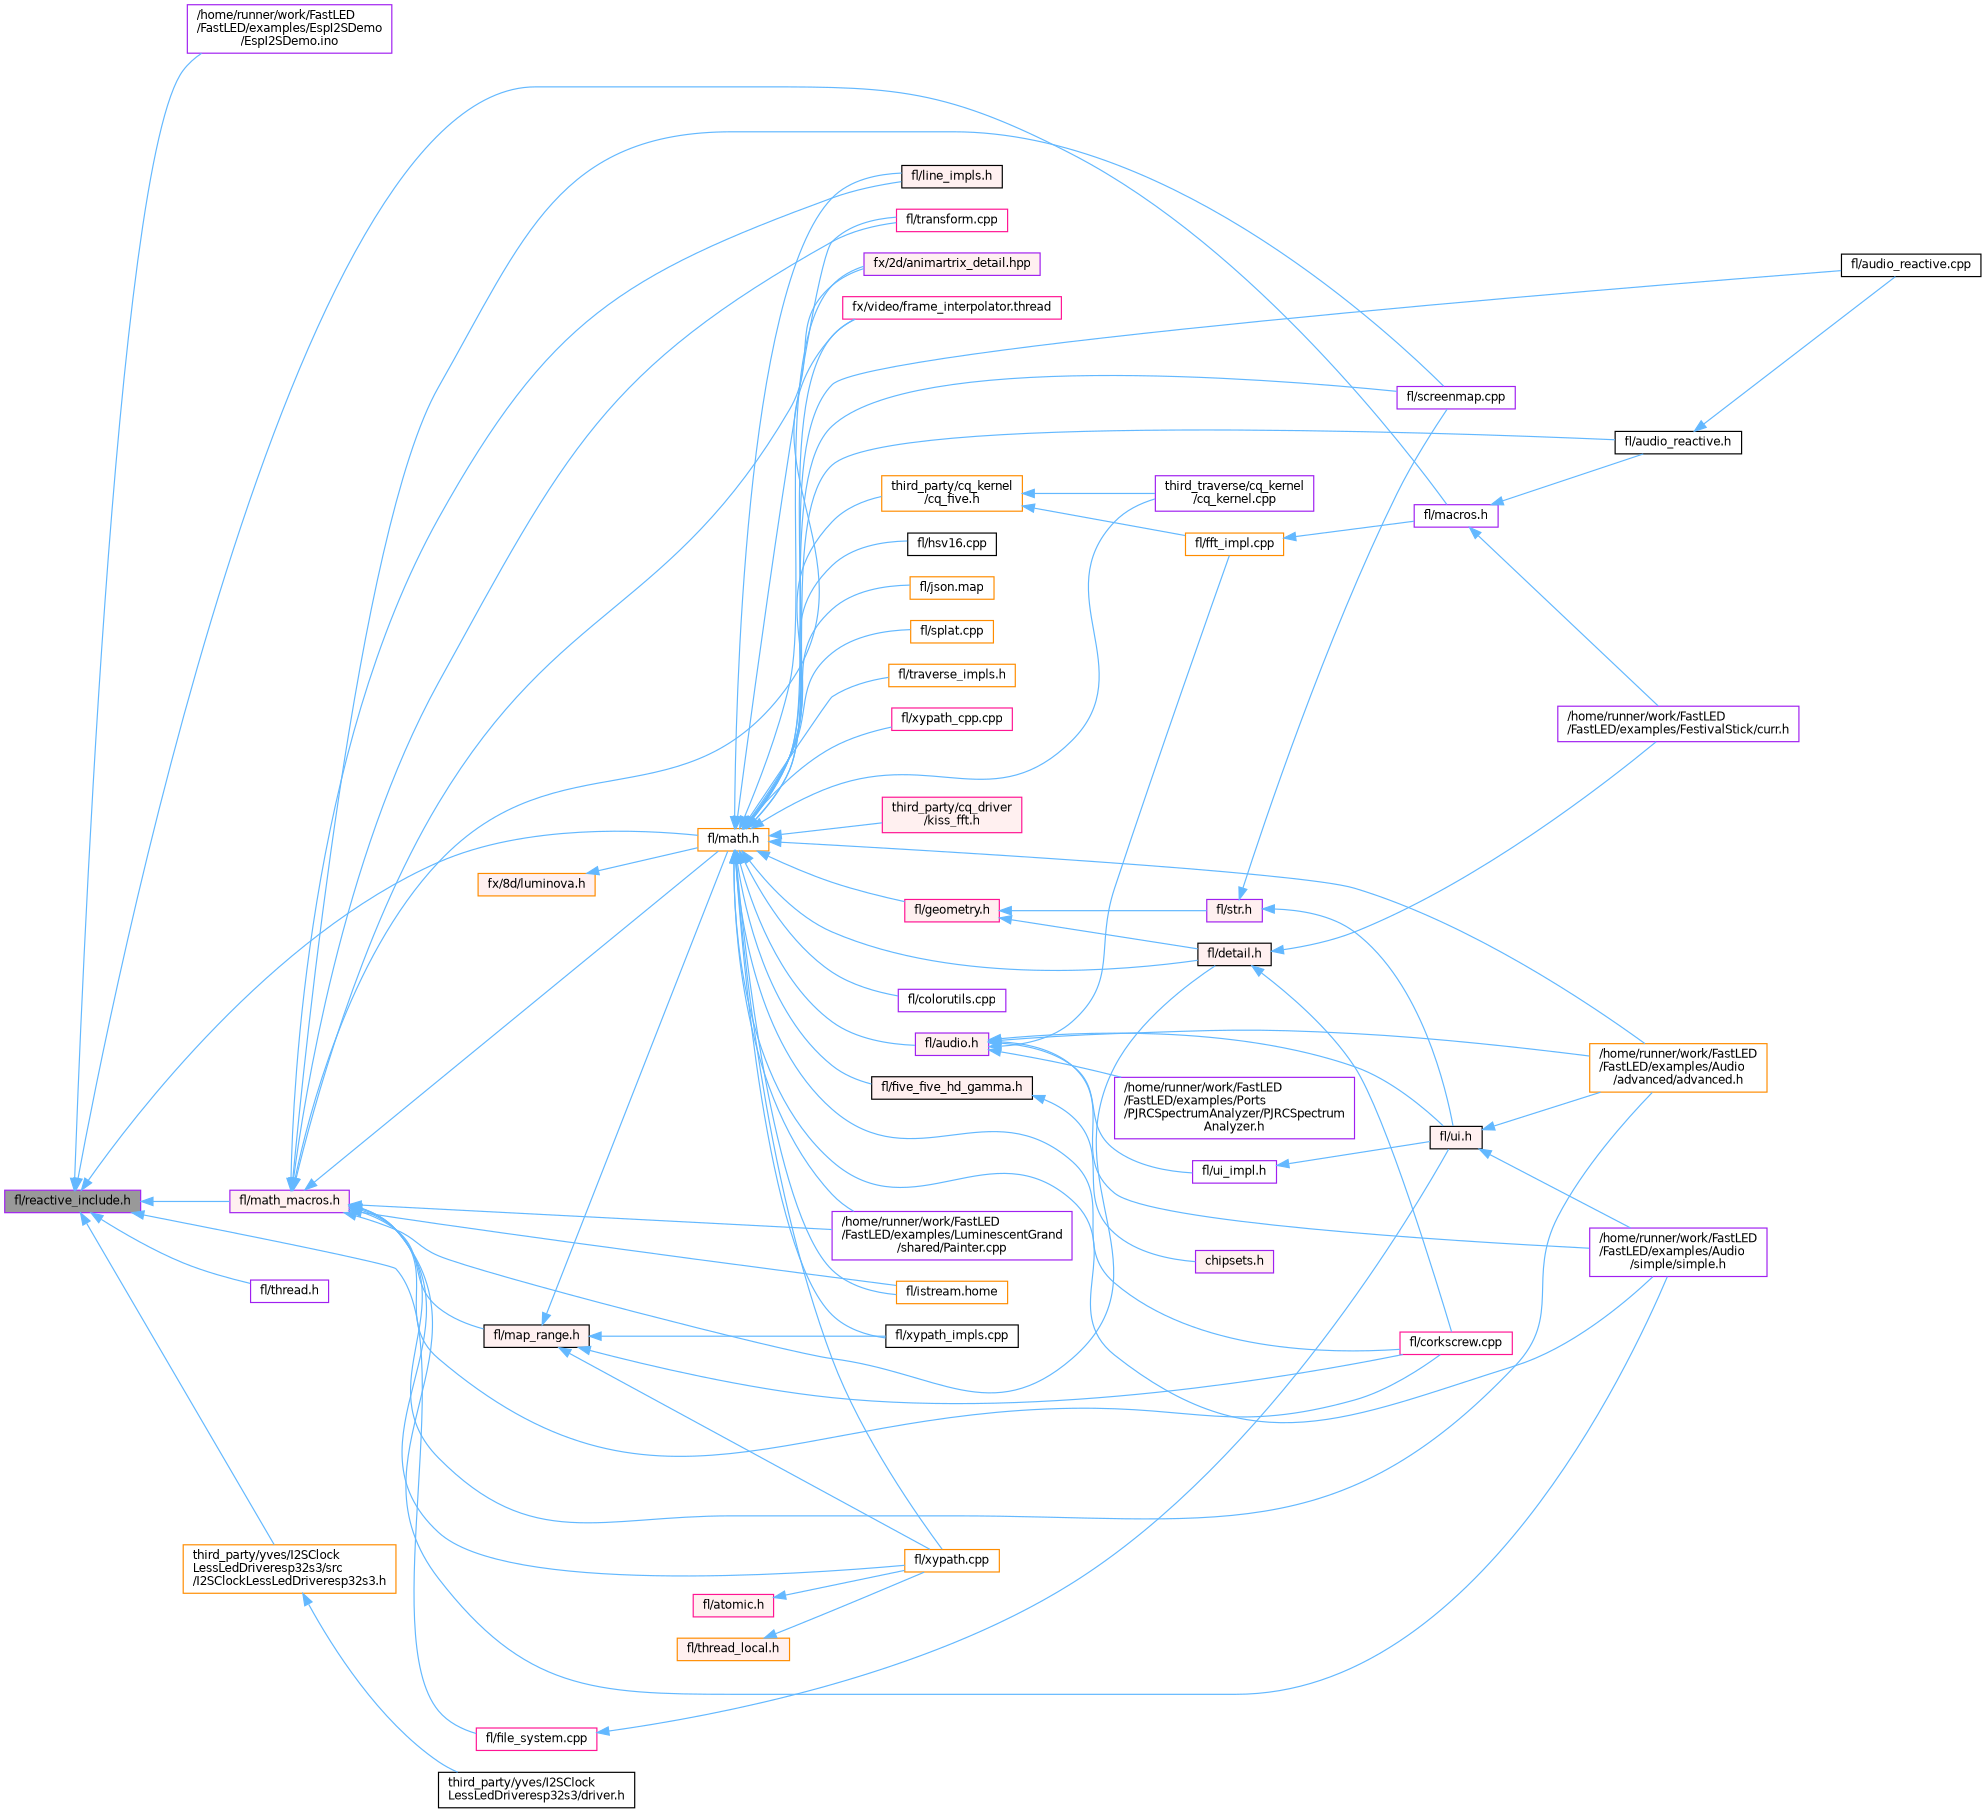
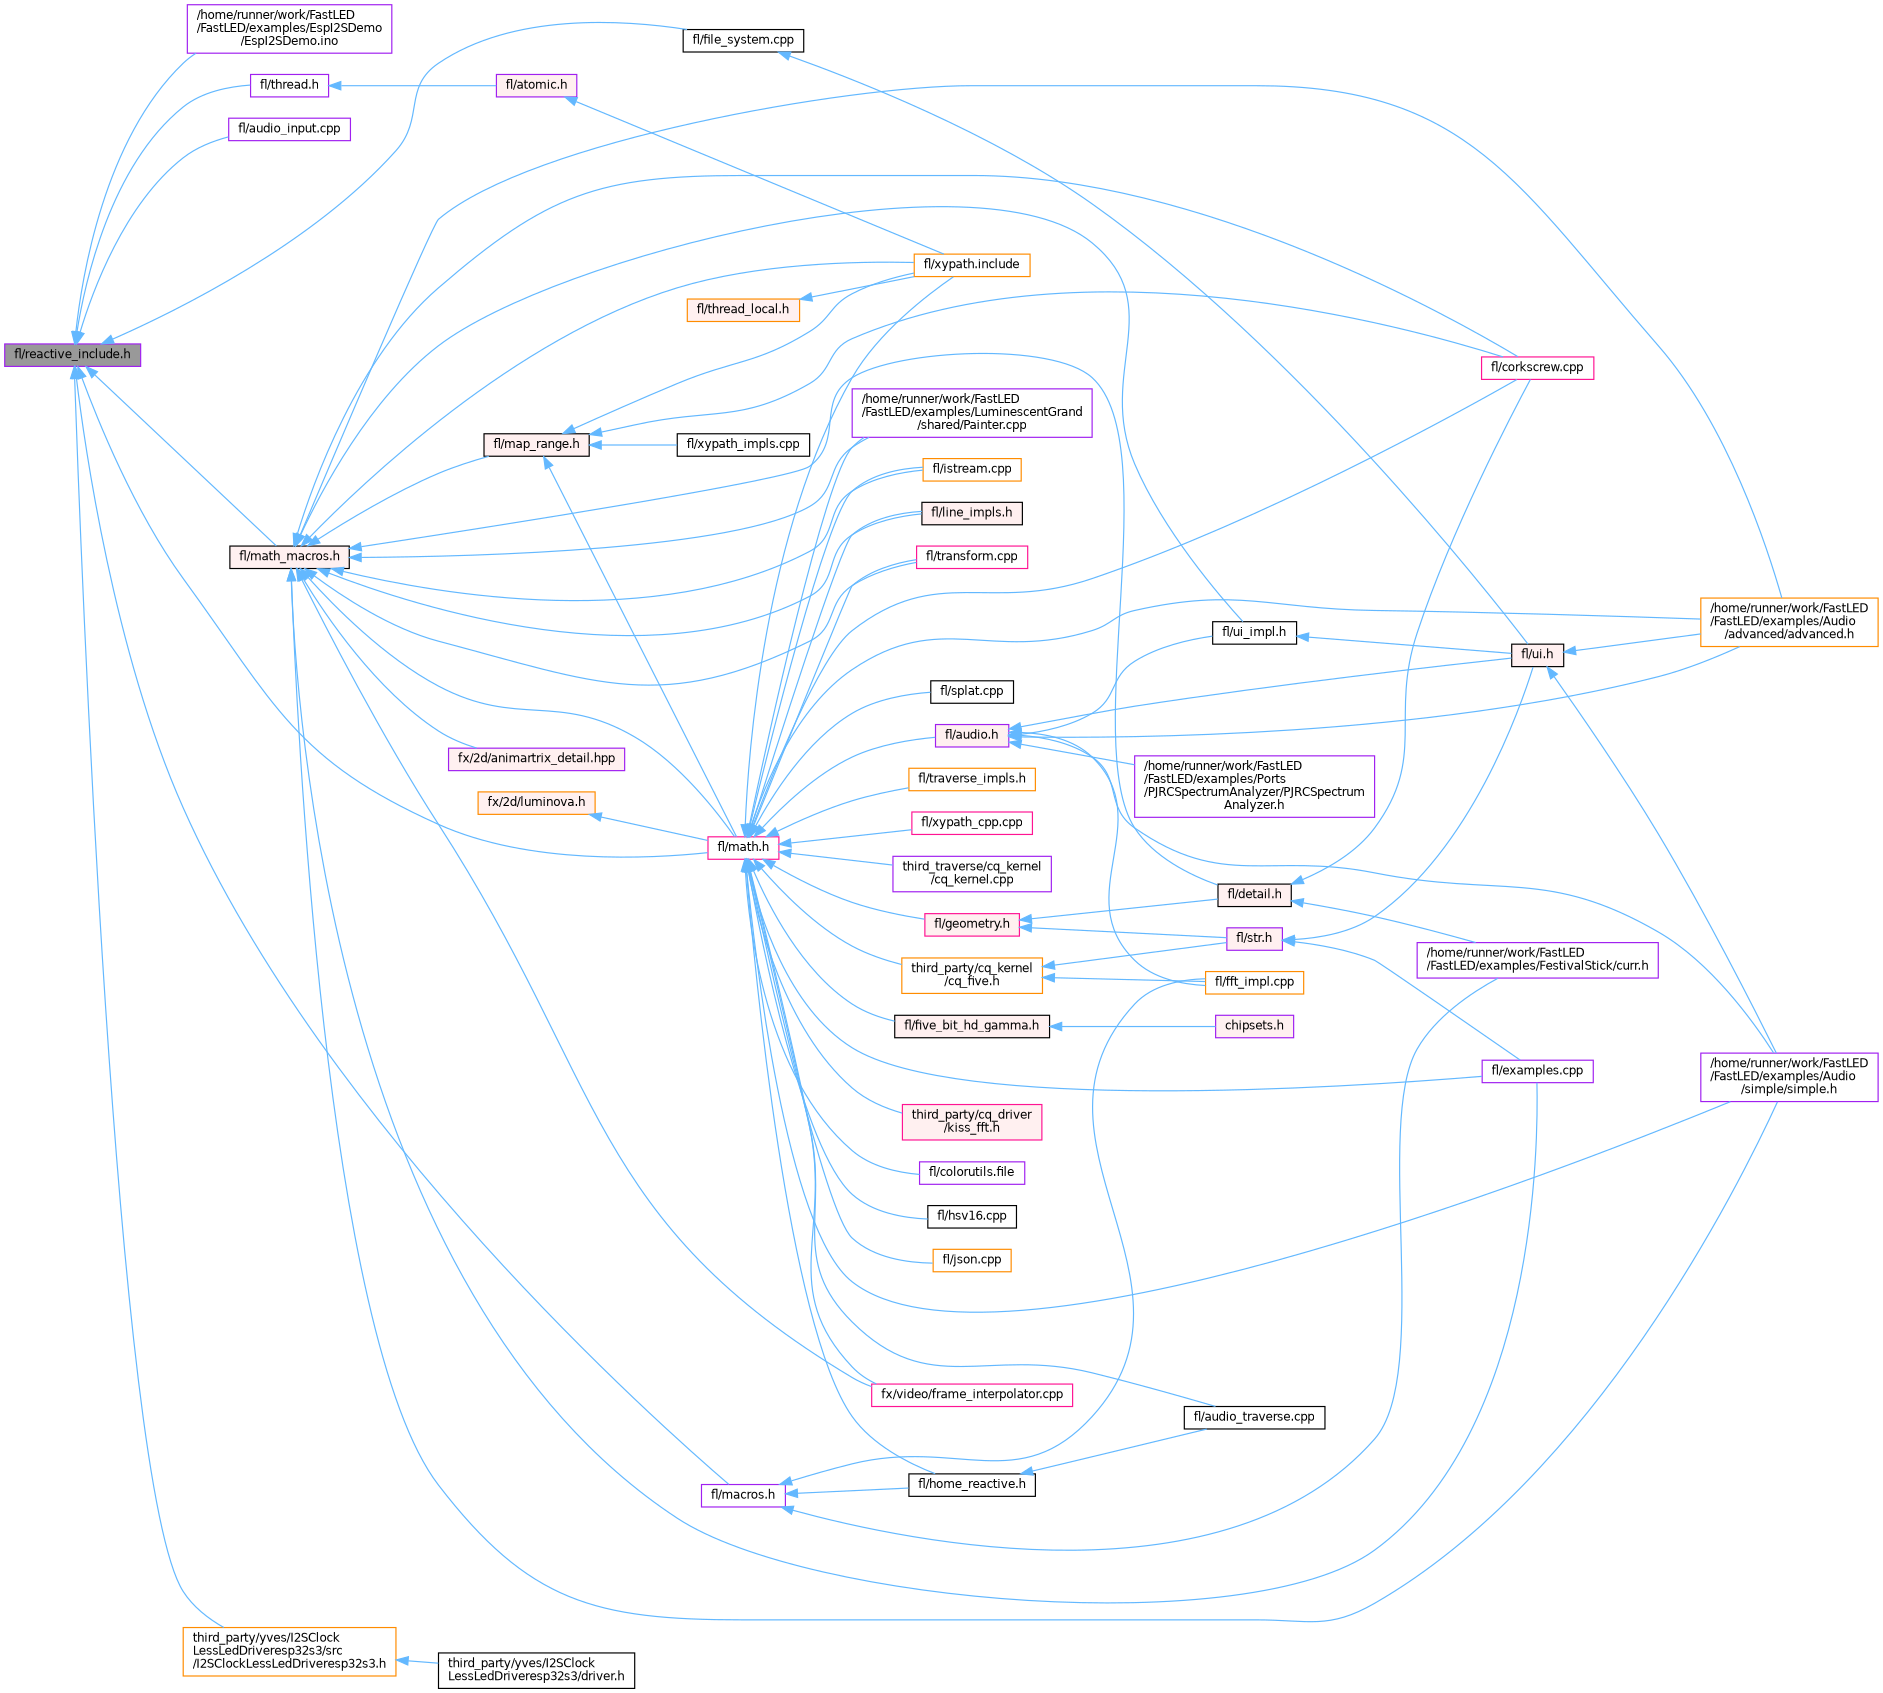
edge "fl/atomic.h" -> "fl/thread.h": added
node "fl/audio_input.cpp": added
edge "fl/ui_impl.h" -> "fl/math_macros.h": added
node "fl/audio_reactive.cpp": label "fl/audio_reactive.cpp" -> "fl/audio_traverse.cpp"
node "fx/video/frame_interpolator.thread": label "fx/video/frame_interpolator.thread" -> "fx/video/frame_interpolator.cpp"
node "fl/screenmap.cpp": label "fl/screenmap.cpp" -> "fl/examples.cpp"
node "fl/audio_reactive.h": label "fl/audio_reactive.h" -> "fl/home_reactive.h"
edge "third_traverse/cq_kernel /cq_kernel.cpp" -> "third_party/cq_kernel /cq_five.h": now "fl/str.h" -> "third_party/cq_kernel /cq_five.h"
edge "fl/macros.h" -> "fl/fft_impl.cpp": reversed
edge "fx/2d/animartrix_detail.hpp" -> "fl/math.h": removed
node "fl/json.map": label "fl/json.map" -> "fl/json.cpp"
node "fl/splat.cpp": color darkorange -> black
node "fl/math.h": color darkorange -> deeppink
node "fx/8d/luminova.h": label "fx/8d/luminova.h" -> "fx/2d/luminova.h"
edge "fl/detail.h" -> "fl/math.h": removed
node "fl/colorutils.cpp": label "fl/colorutils.cpp" -> "fl/colorutils.file"
node "fl/five_five_hd_gamma.h": label "fl/five_five_hd_gamma.h" -> "fl/five_bit_hd_gamma.h"
edge "fl/xypath_impls.cpp" -> "fl/math.h": removed
node "fl/ui_impl.h": color purple -> black
node "fl/math_macros.h": color purple -> black
node "fl/istream.home": label "fl/istream.home" -> "fl/istream.cpp"
node "fl/xypath.cpp": label "fl/xypath.cpp" -> "fl/xypath.include"
node "fl/atomic.h": color deeppink -> purple
node "fl/file_system.cpp": color deeppink -> black
